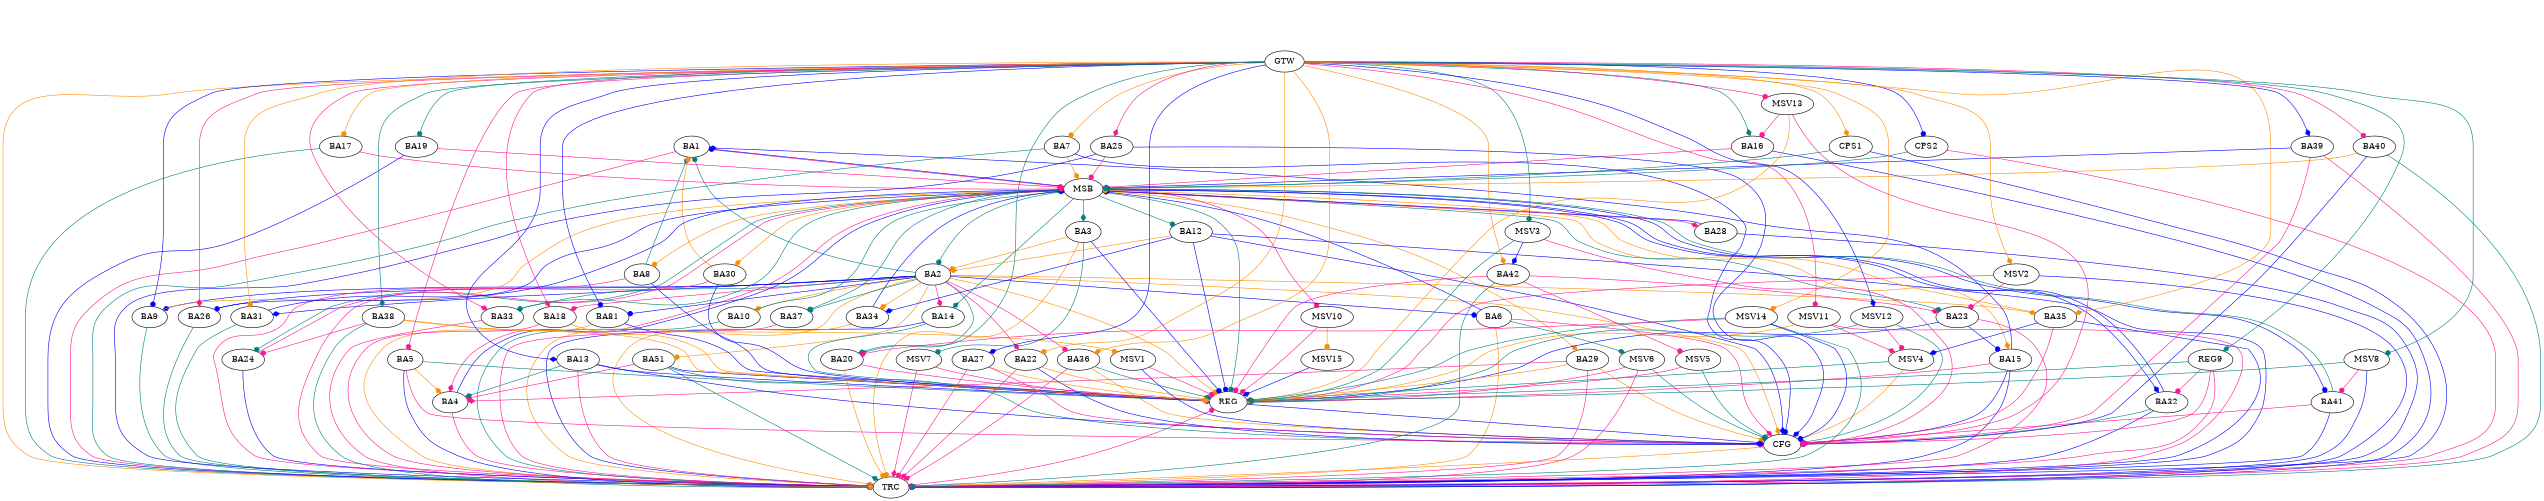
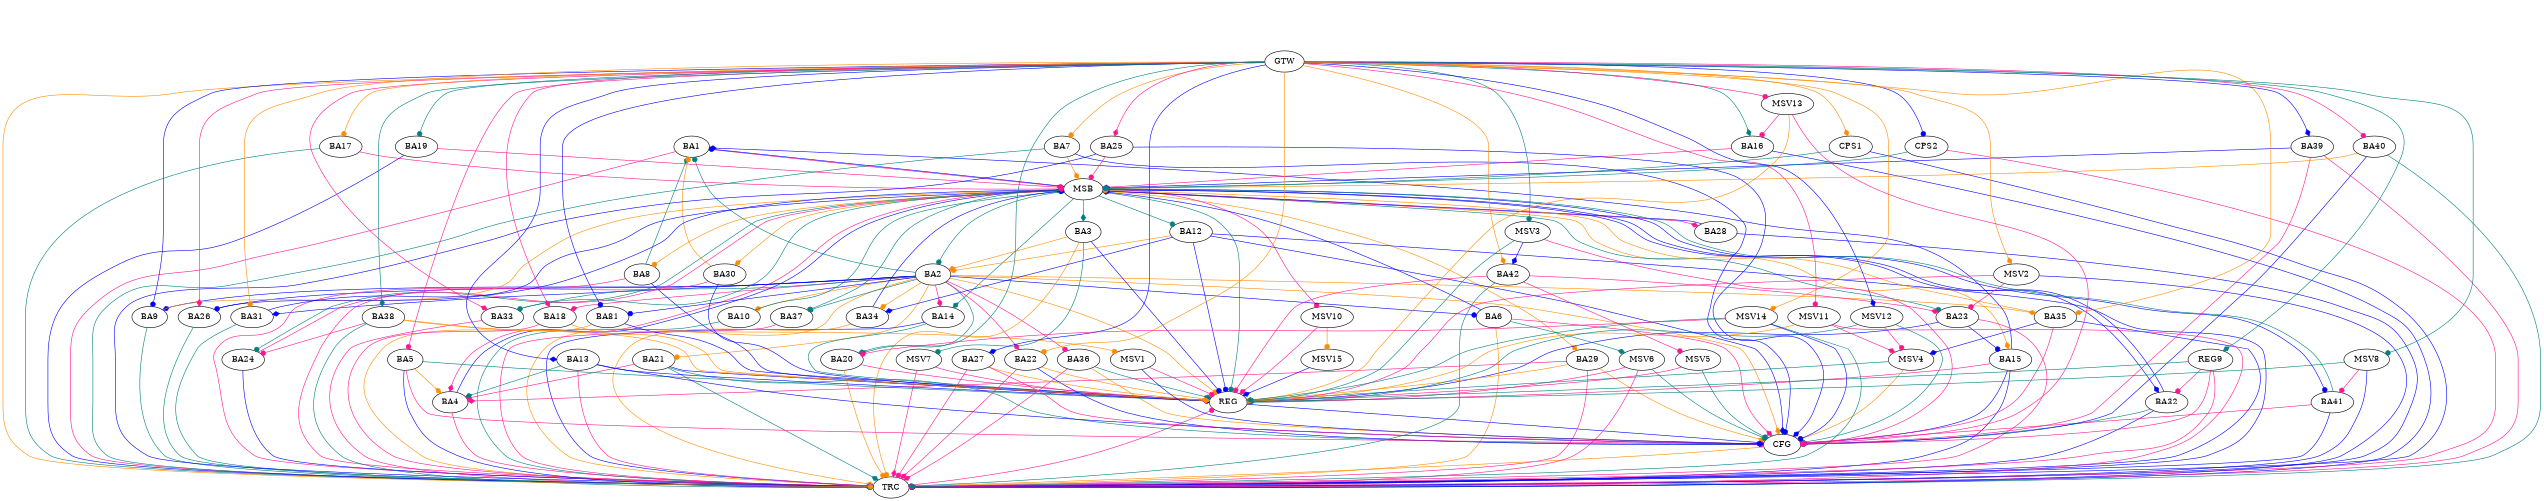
edge "GTW" -> "BA36": removed
node "BA51": label "BA51" -> "BA21"
